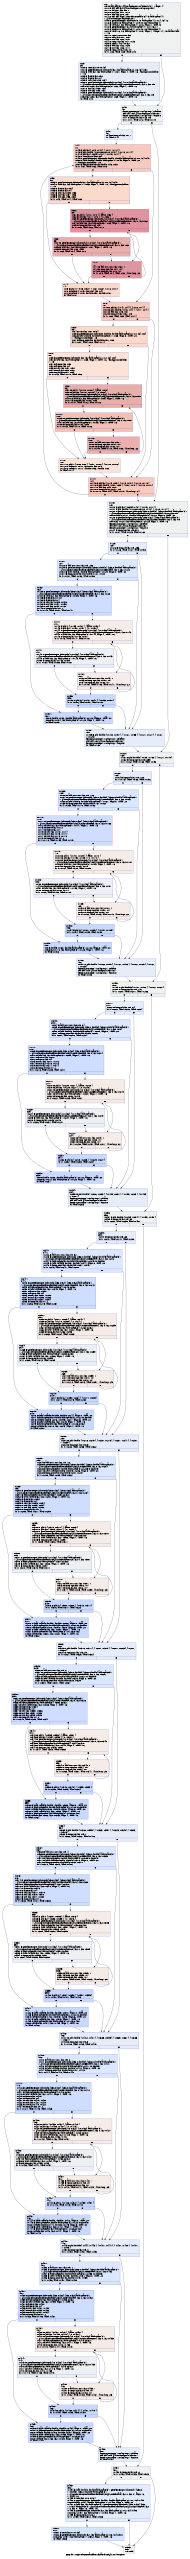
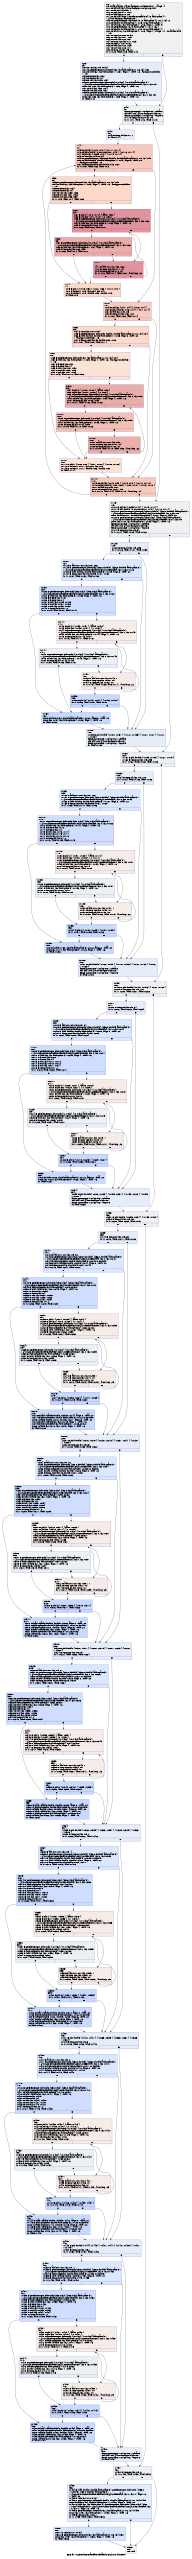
edge "%147:" -> "%155:": now "%147:" -> "%157:"
